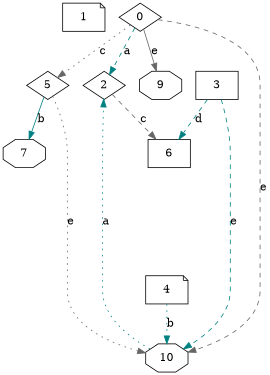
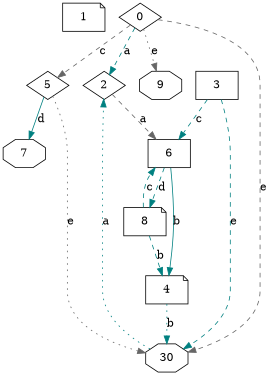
edge "0" -> "9": style solid -> dotted
edge "0" -> "5": style dotted -> dashed
edge "5" -> "7": label "b" -> "d"
edge "2" -> "6": label "c" -> "a"
edge "3" -> "6": label "d" -> "c"
edge "6" -> "4": added, label "b"
node "8": added
node "10": label "10" -> "30"
